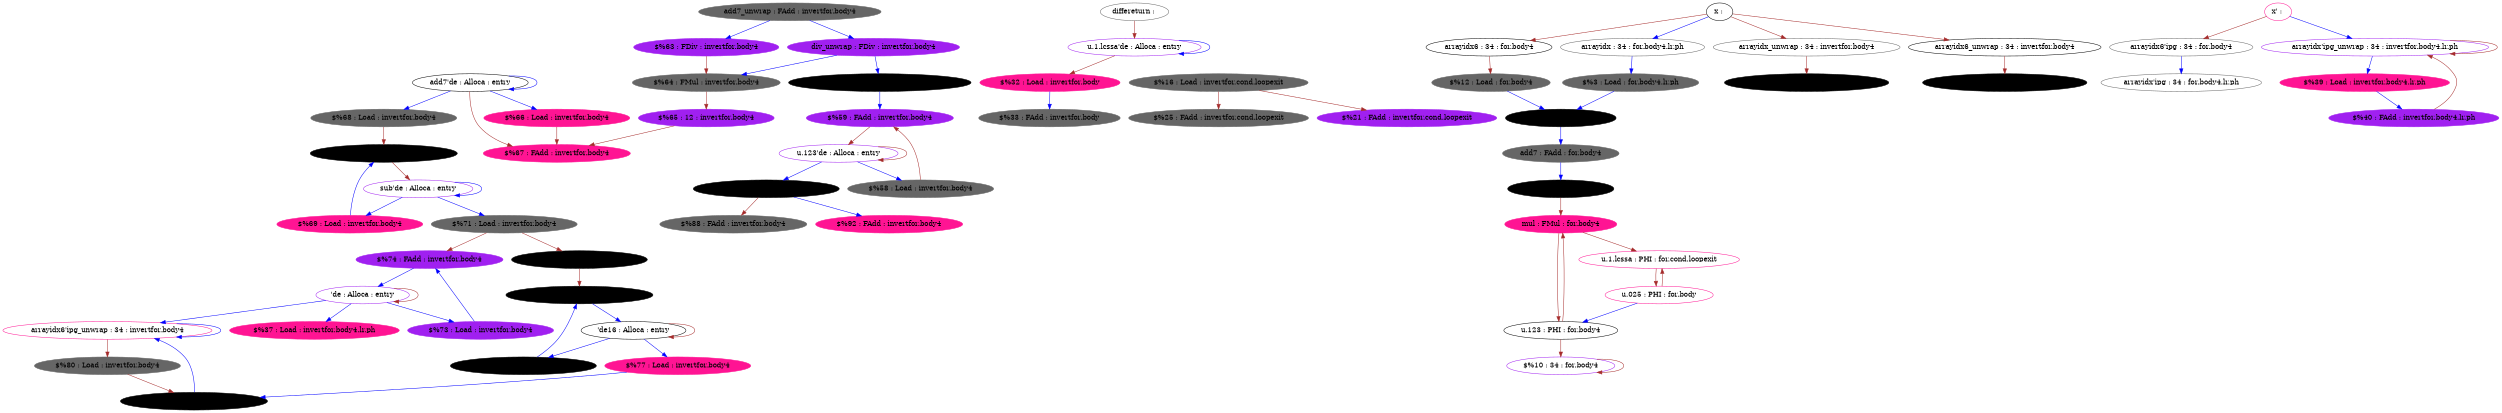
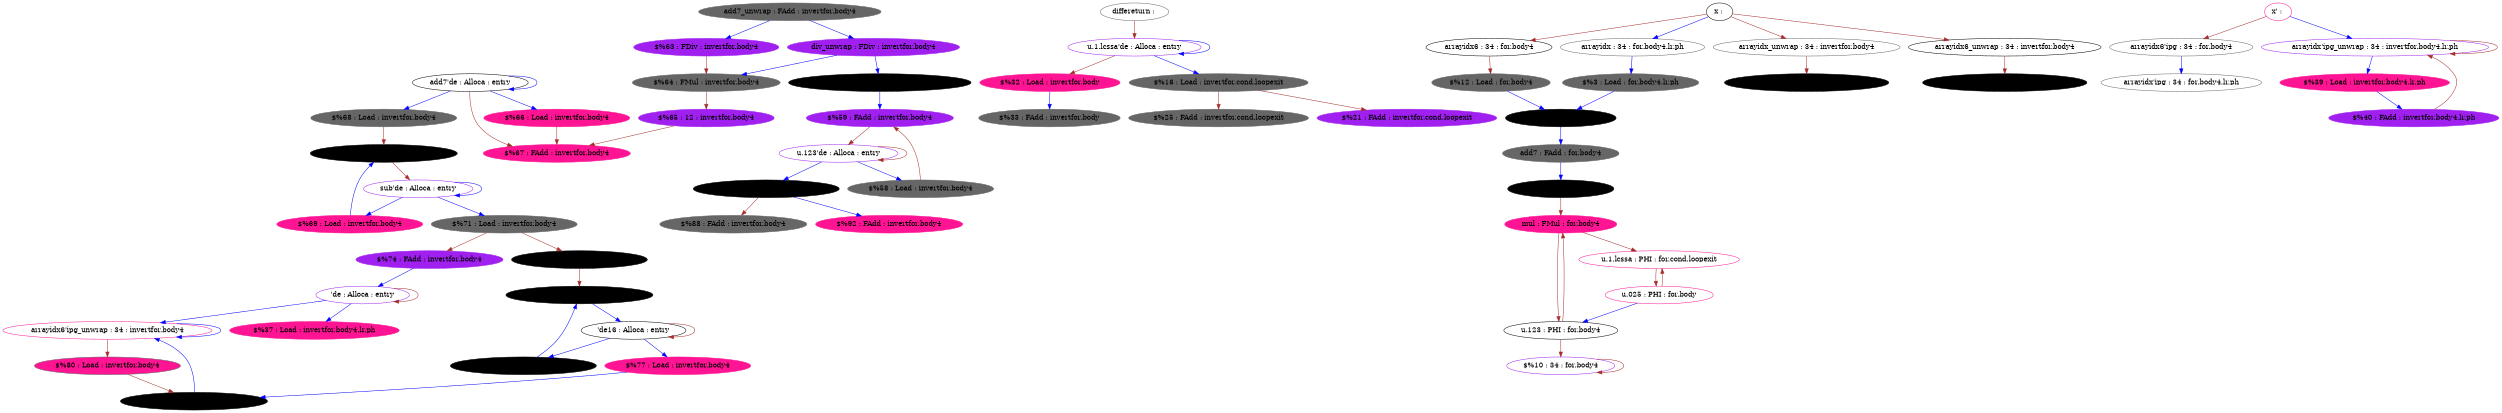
edge "u.1.lcssa'de : Alloca : entry" -> "$%16 : Load : invertfor.cond.loopexit": added
node "$%73 : Load : invertfor.body4": removed
node "$%80 : Load : invertfor.body4": fillcolor gray40 -> deeppink
